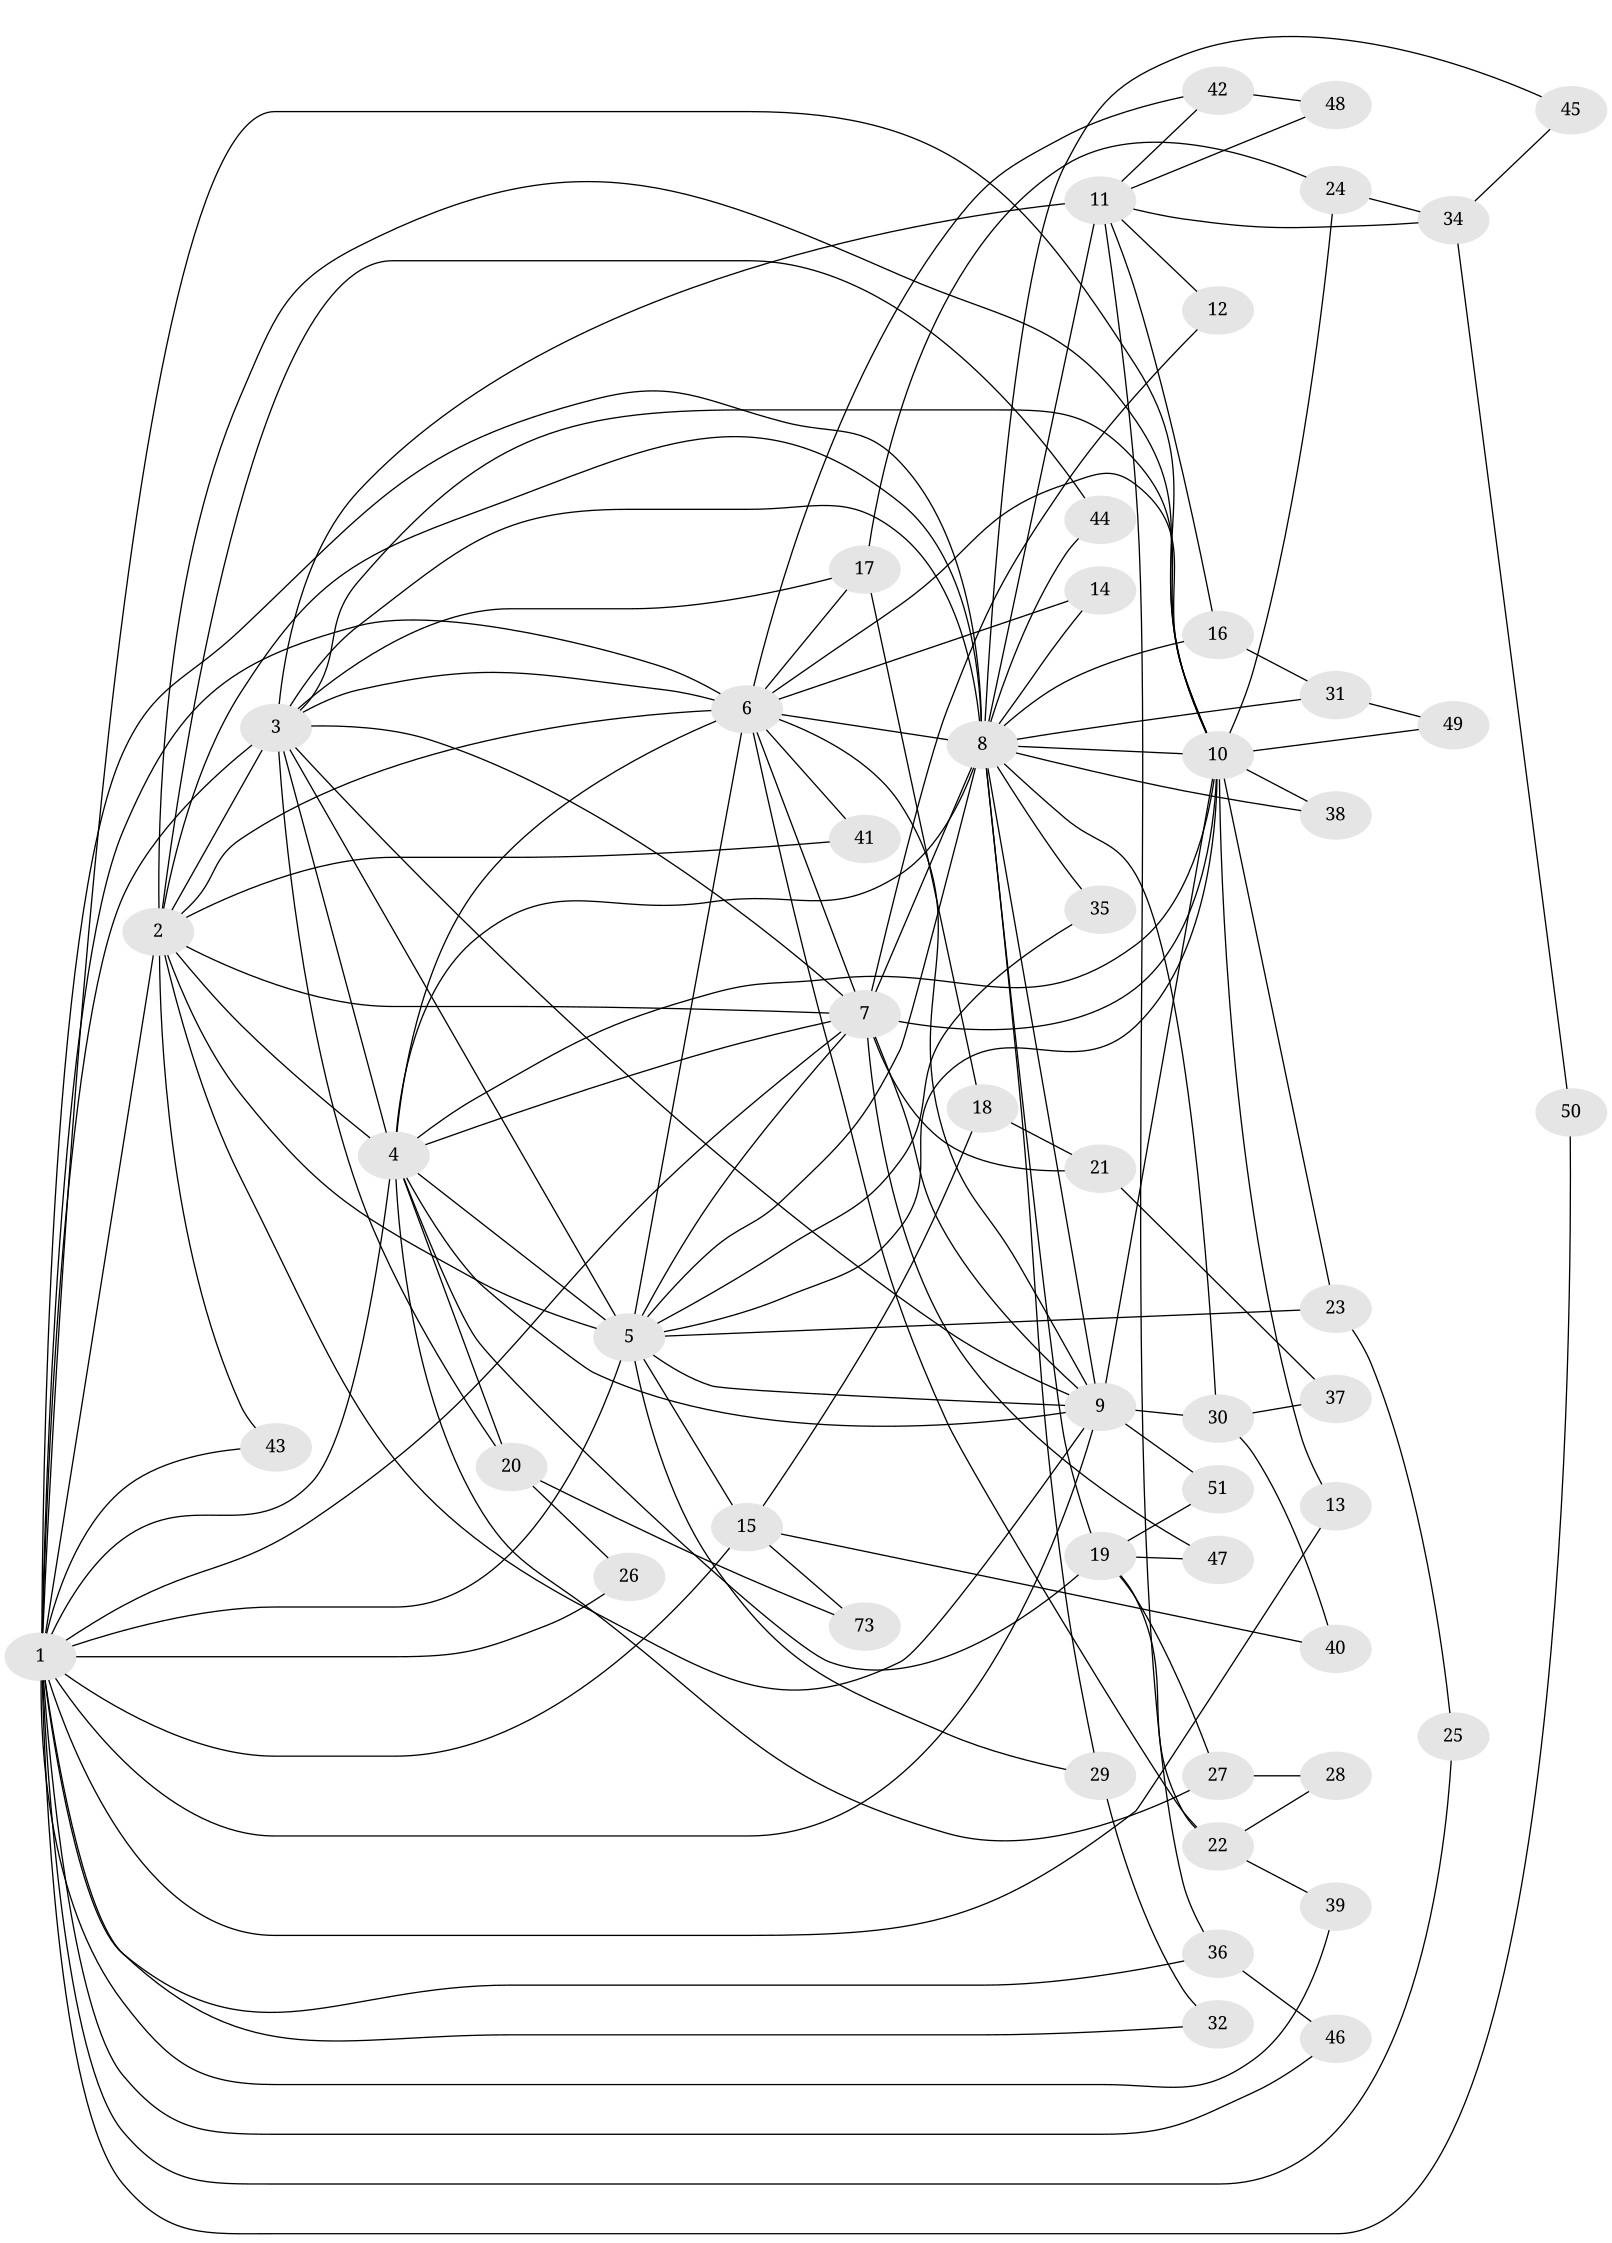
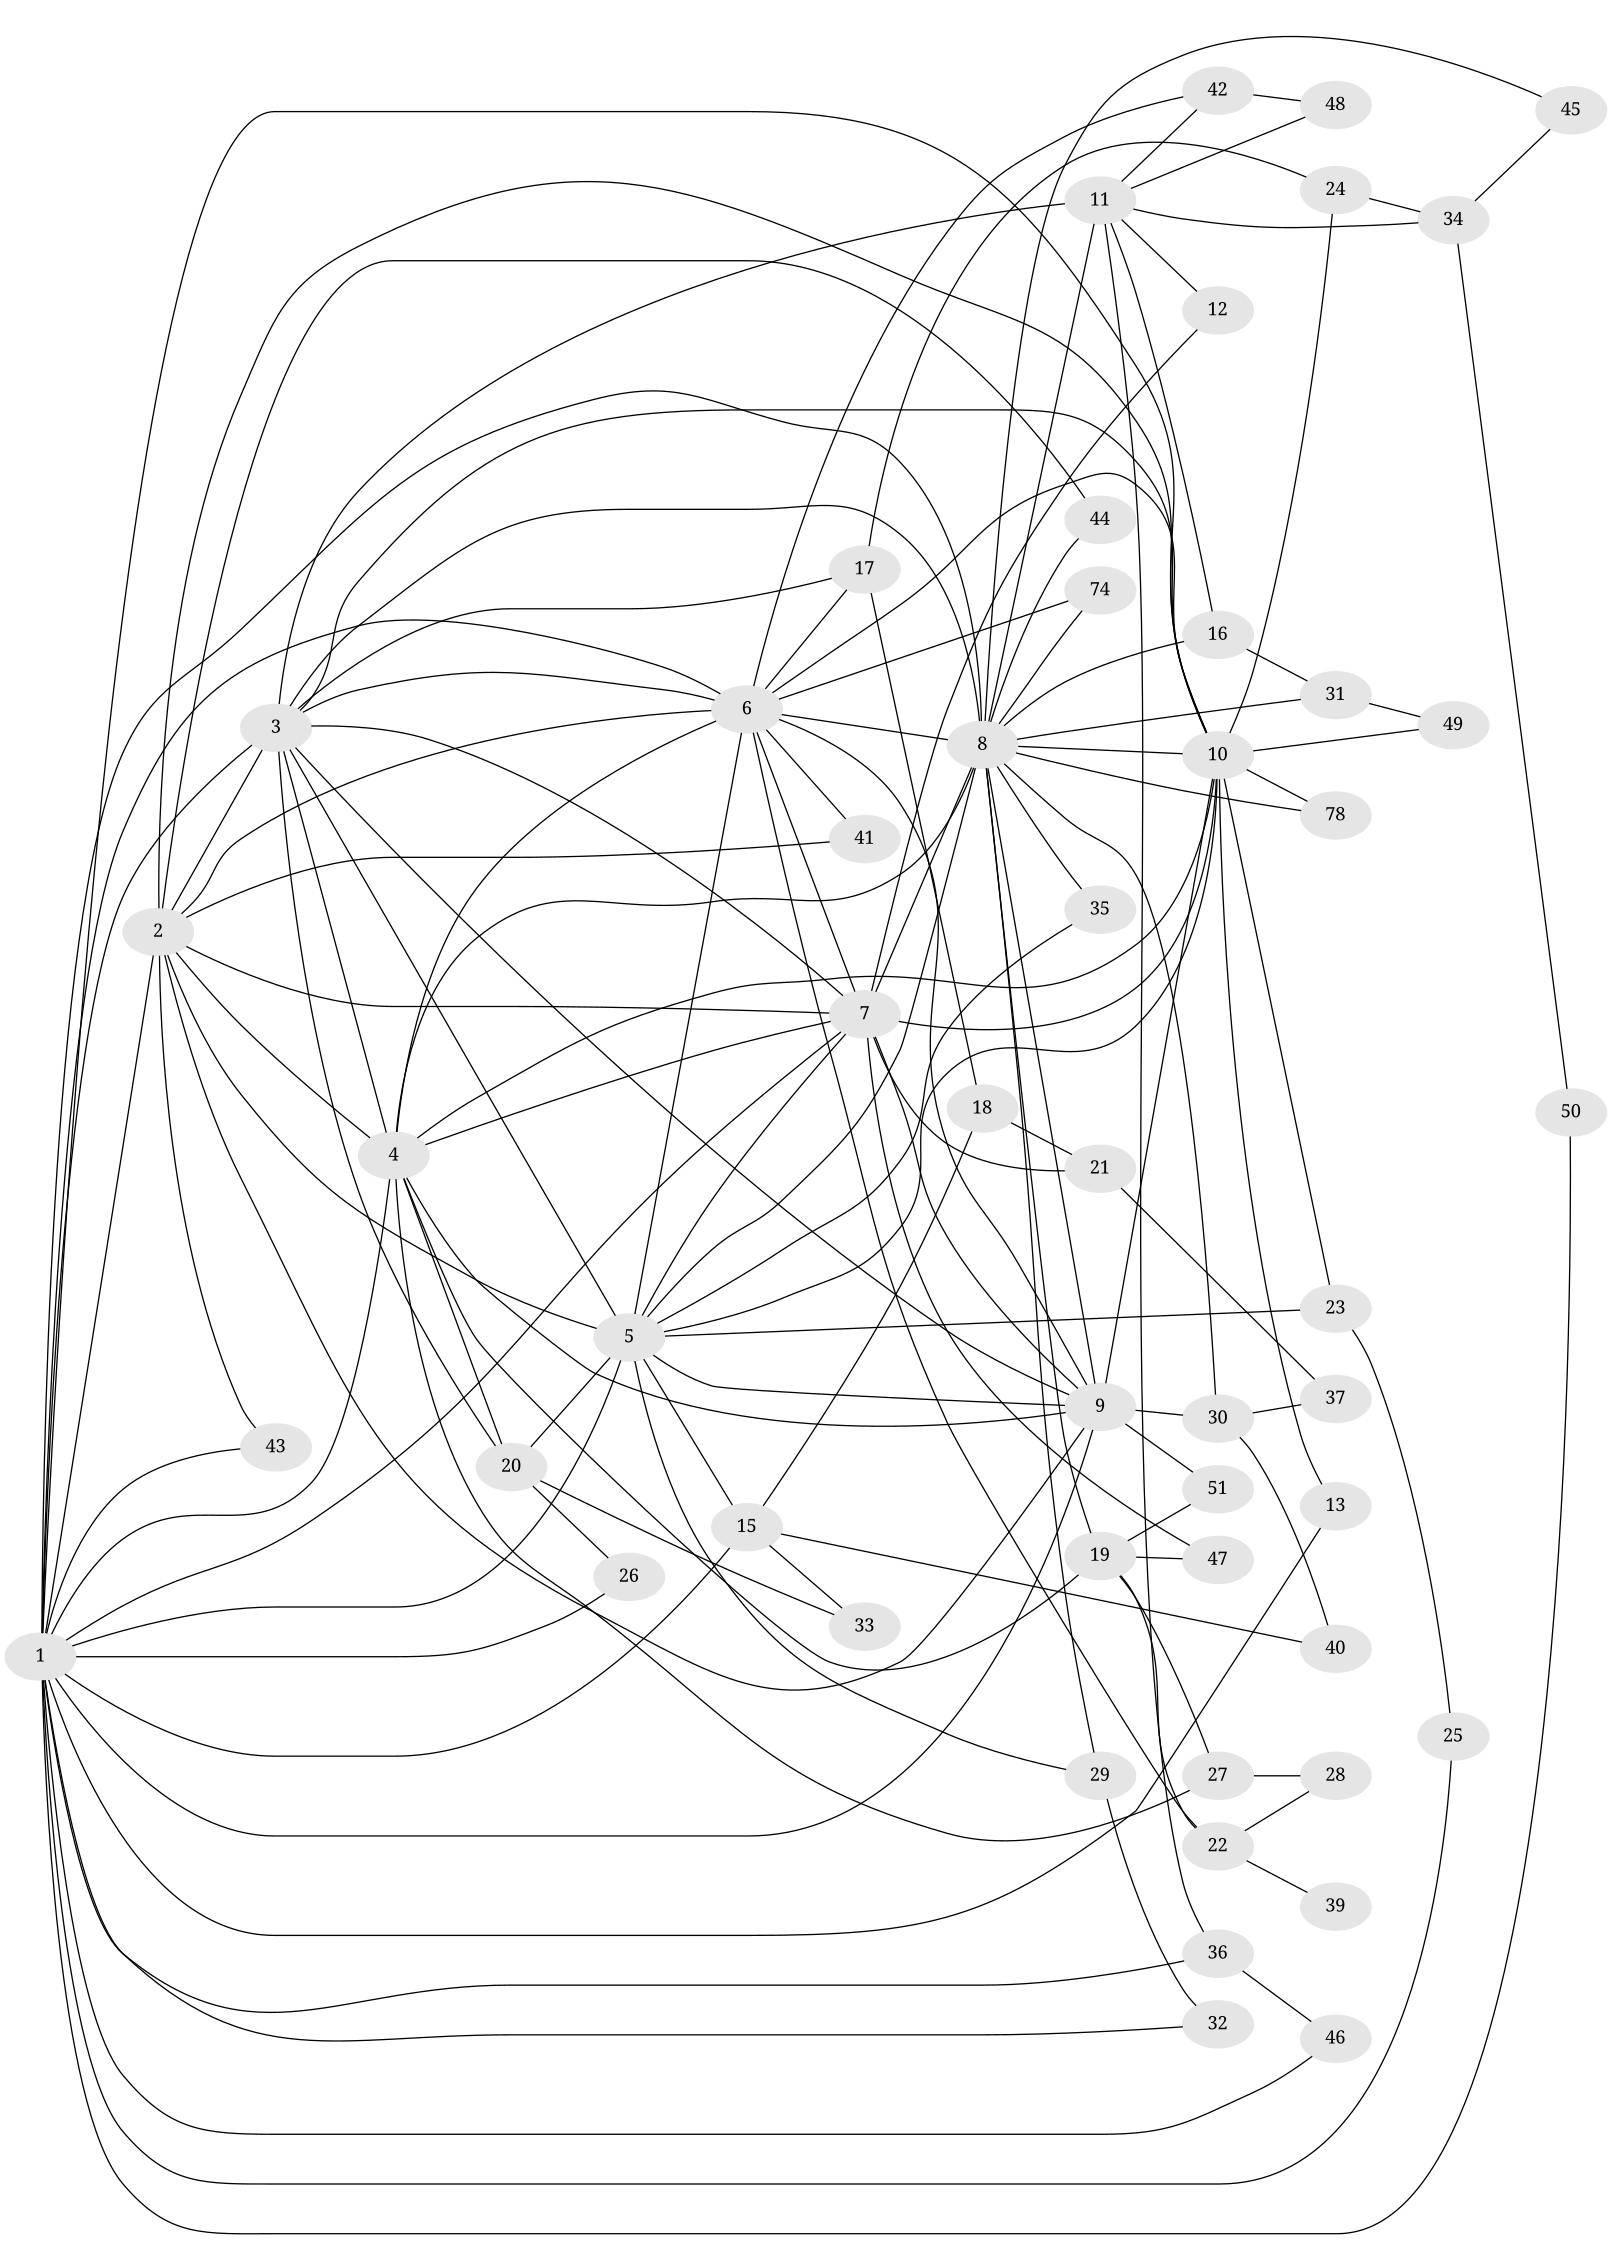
edge "8" -- "2": removed
node "14": label "14" -> "74"
node "38": label "38" -> "78"
edge "4" -- "5": now "20" -- "5"
node "73": label "73" -> "33"
edge "1" -- "39": removed
